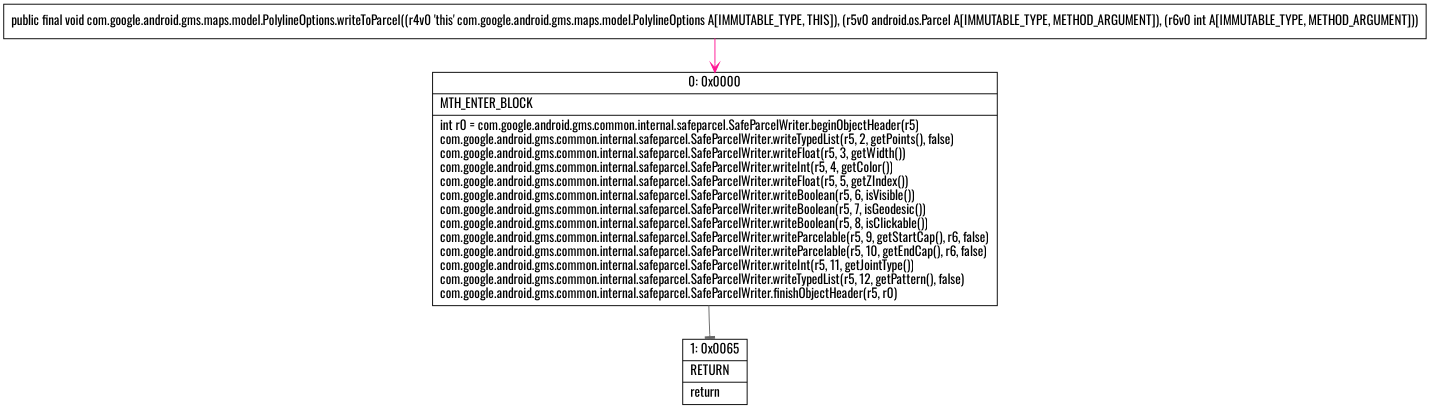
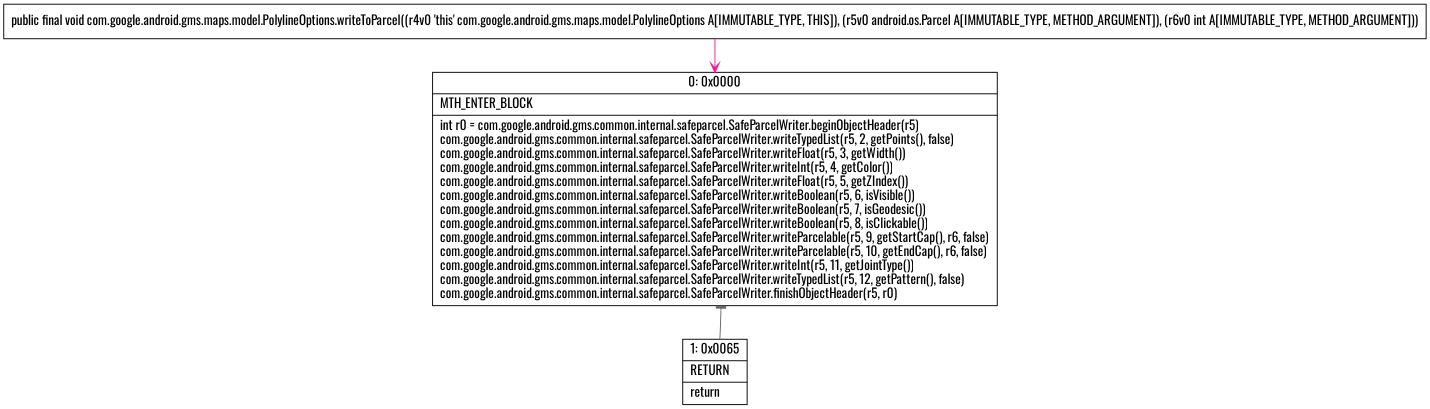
edge "0: 0x0000" -> "1: 0x0065": reversed
